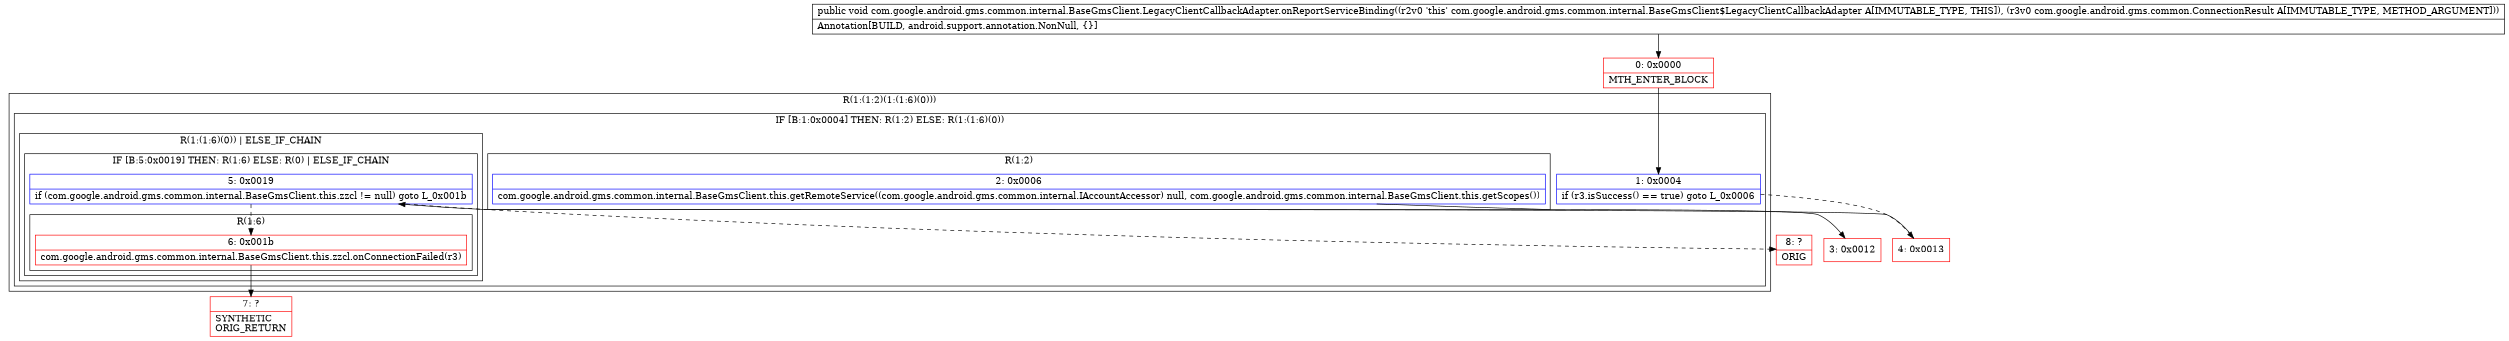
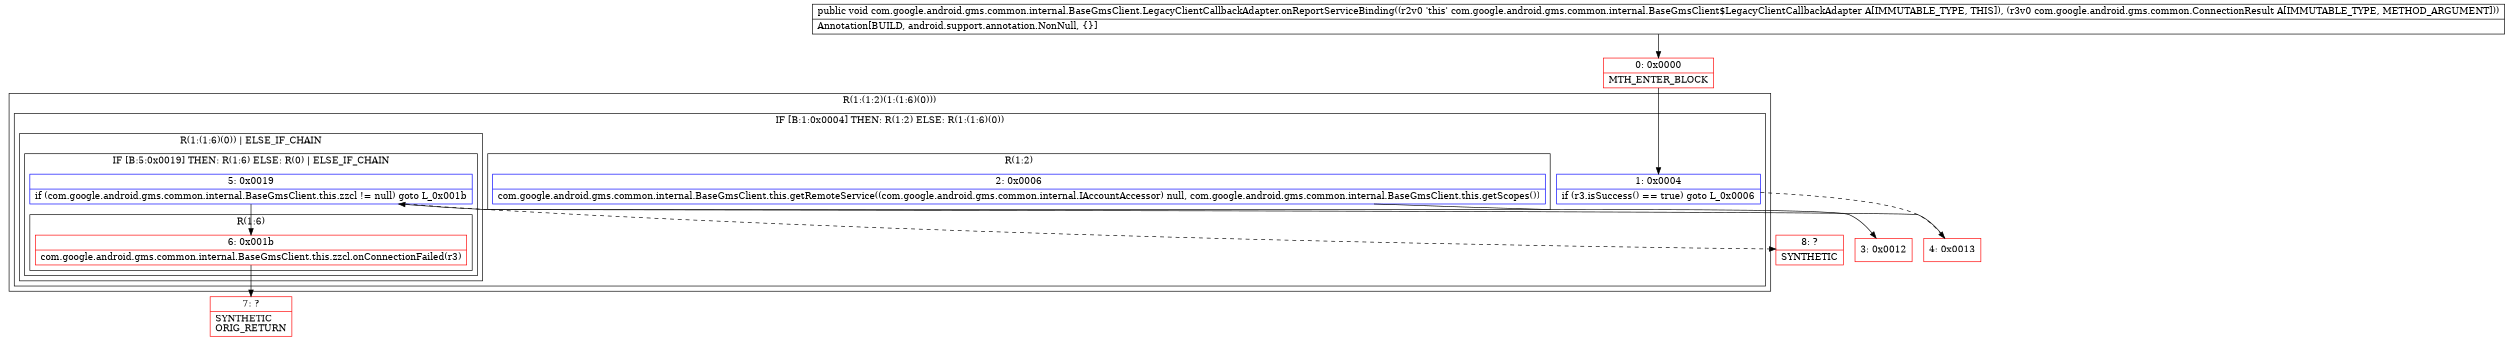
edge "5: 0x0019" -> "6: 0x001b": style dashed -> solid
node "8: ?": text "ORIG" -> "SYNTHETIC"
